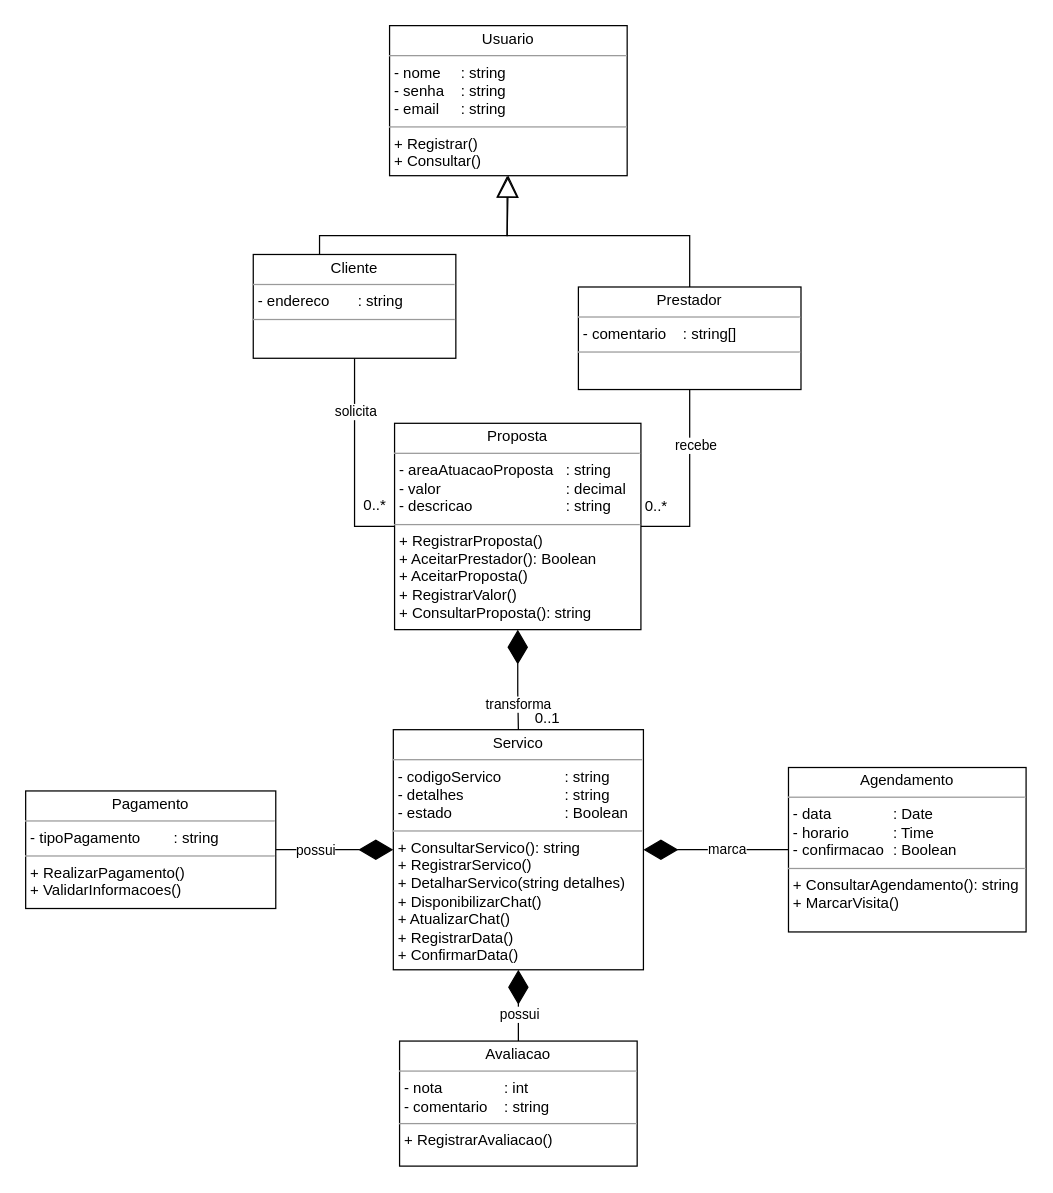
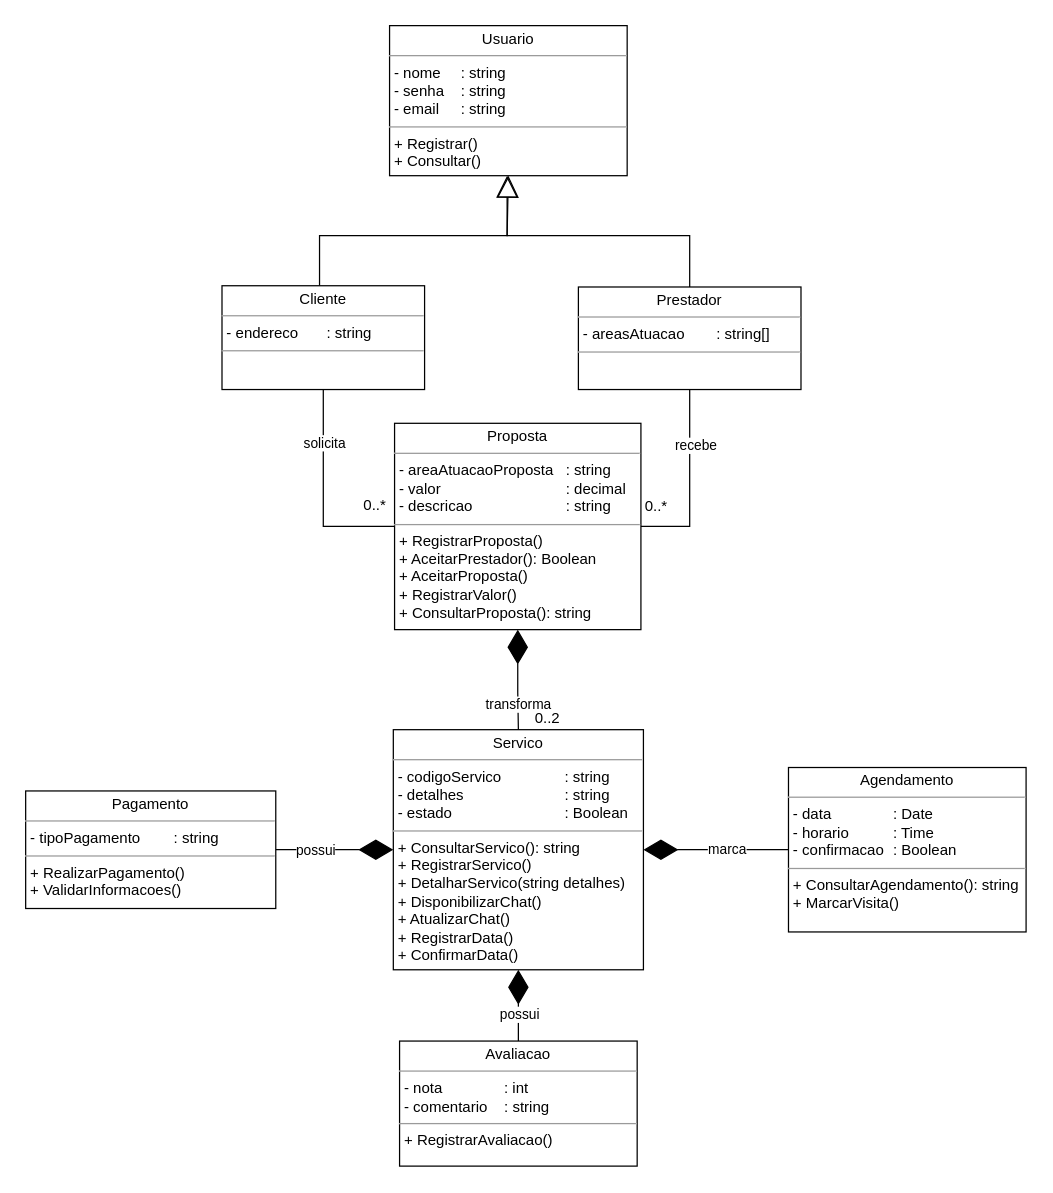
node "Prestador - comentario : string[]": label "Prestador - comentario : string[]" -> "Prestador - areasAtuacao : string[]"
node "Cliente - endereco : string": moved (354, 306) -> (323, 338)
node "0..1": label "0..1" -> "0..2"
